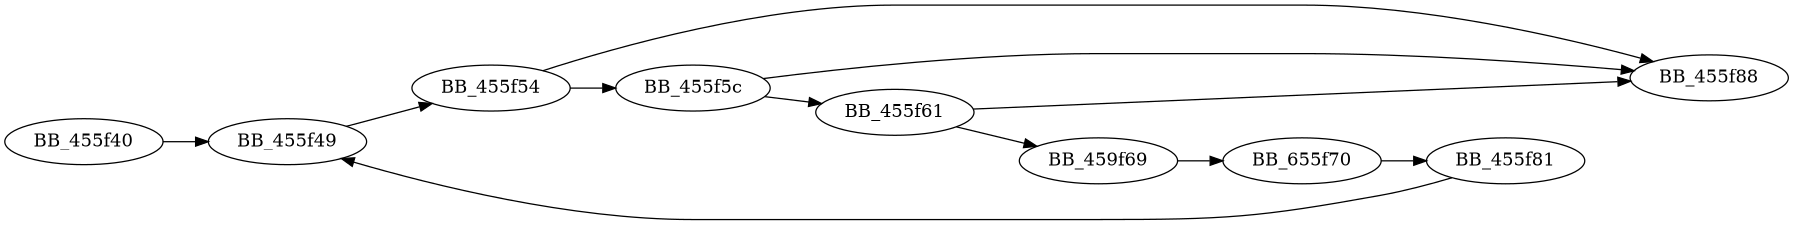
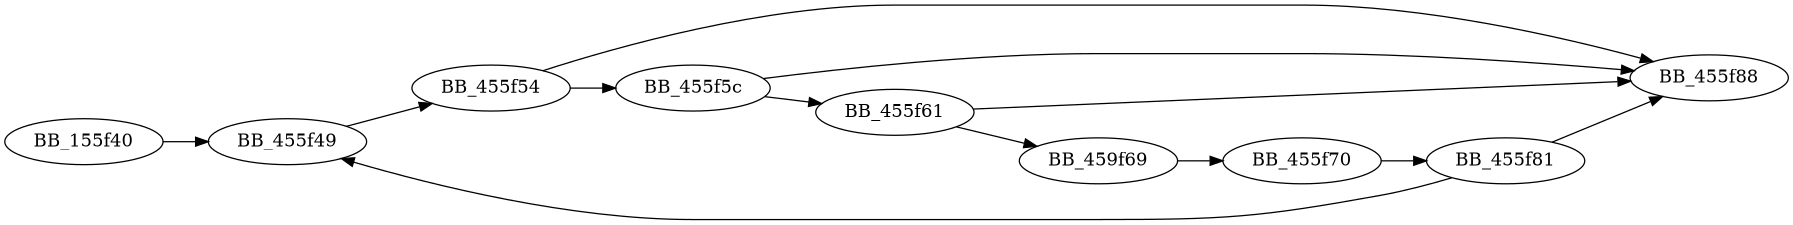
edge "BB_455f81" -> "BB_455f88": added
node "BB_455f40": label "BB_455f40" -> "BB_155f40"
node "BB_655f70": label "BB_655f70" -> "BB_455f70"
